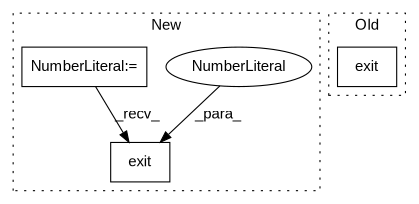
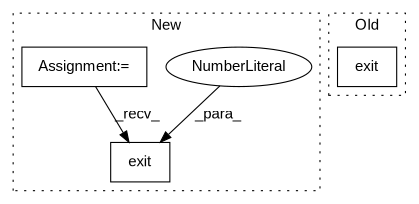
node "NumberLiteral:=": label "NumberLiteral:=" -> "Assignment:="
